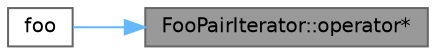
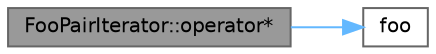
edge "foo" -> "FooPairIterator::operator*": reversed
